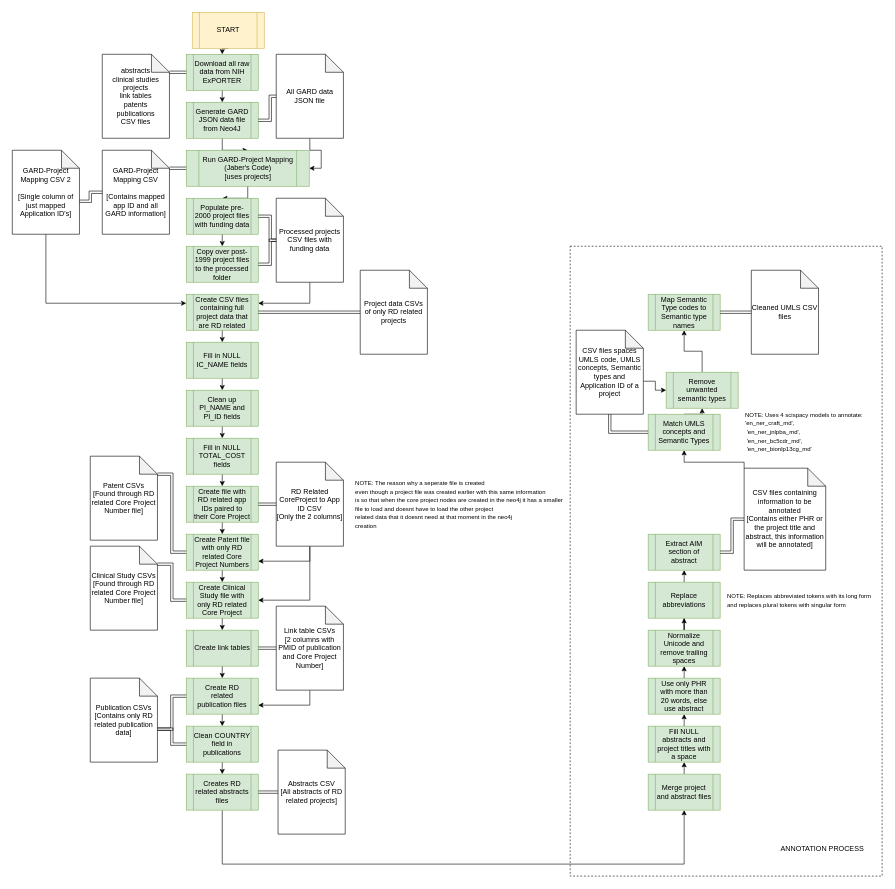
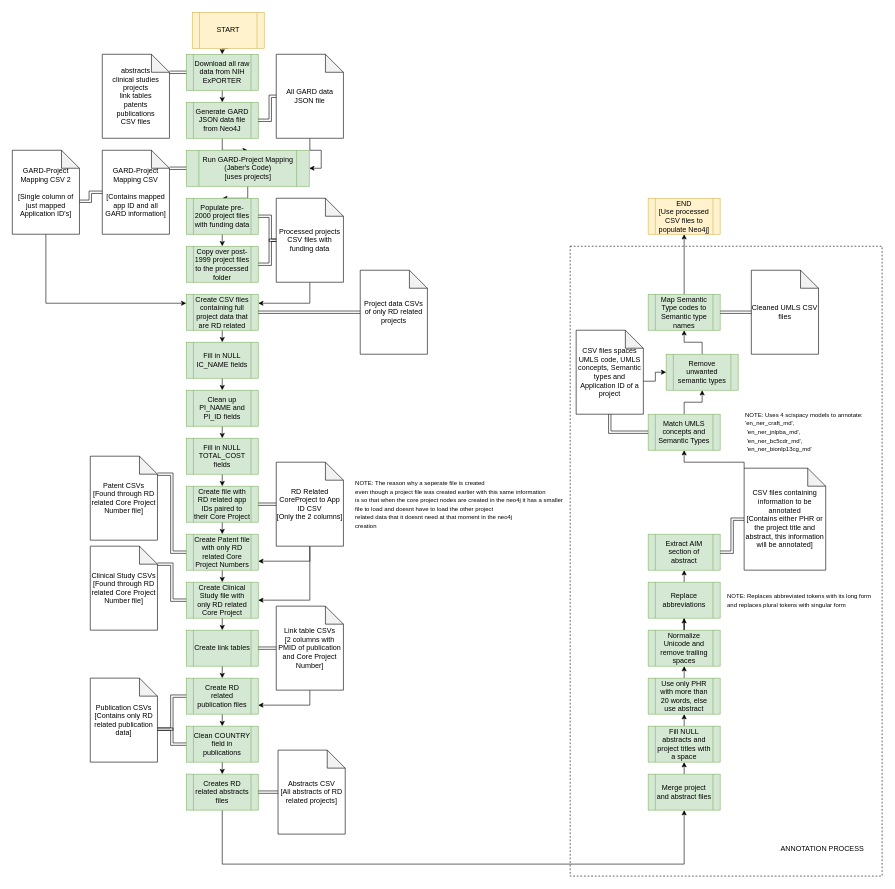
node "END [Use processed CSV files to populate Neo4j]": added
edge "Map Semantic Type codes to Semantic type names" -> "END [Use processed CSV files to populate Neo4j]": added
node "Remove unwanted semantic types": moved (702, 390) -> (702, 372)
